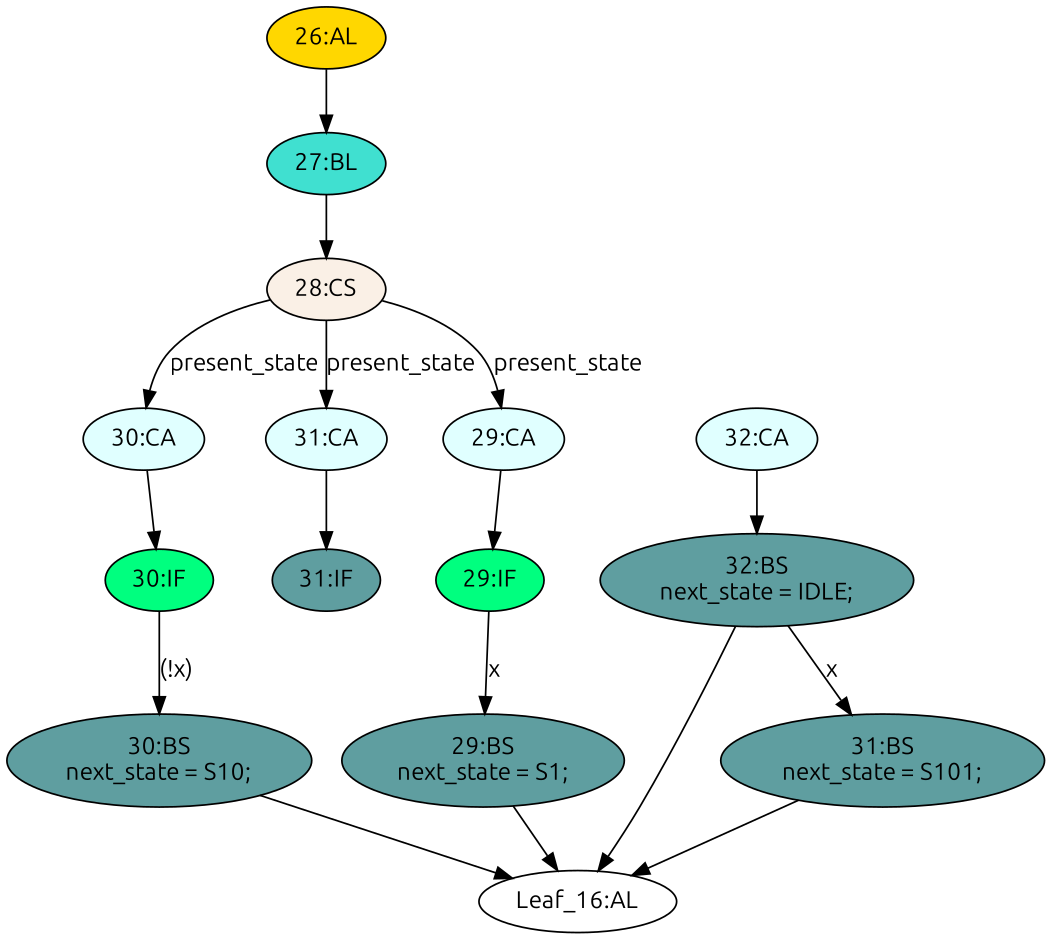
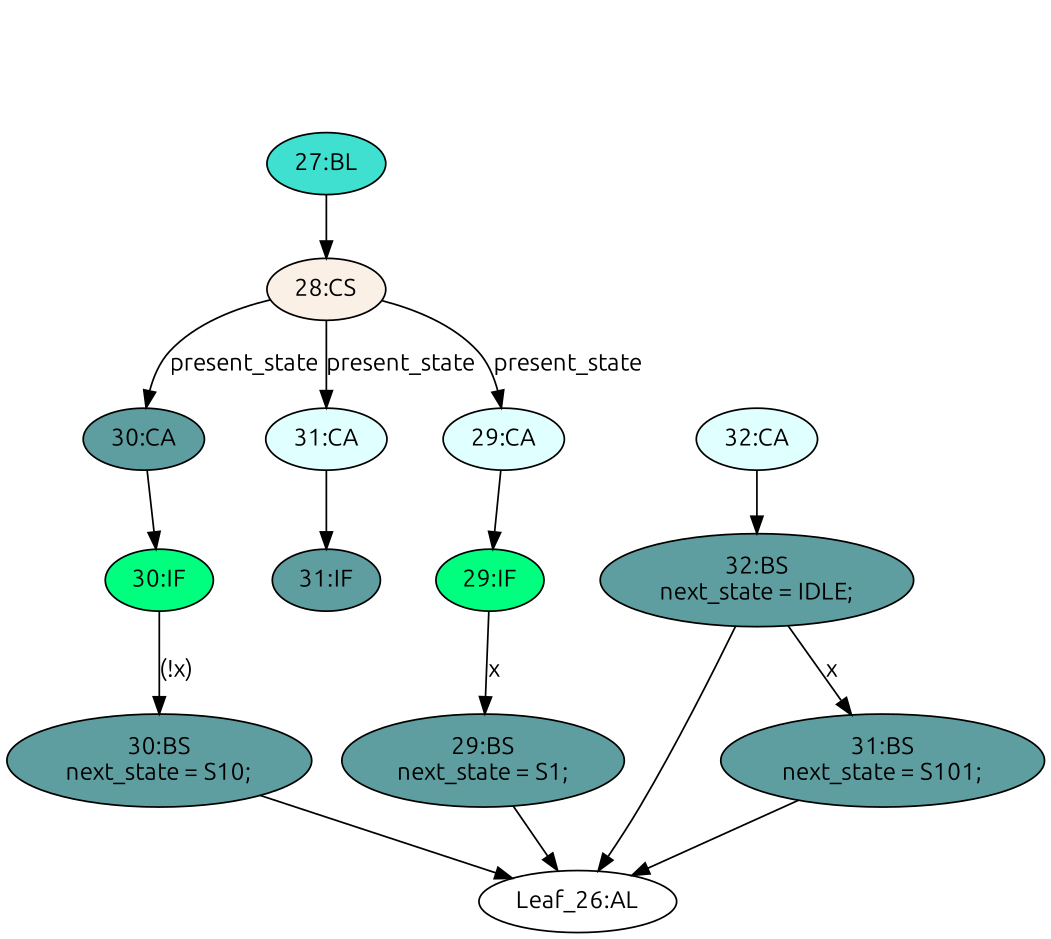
node "26:AL": removed
node "30:CA": fillcolor lightcyan -> cadetblue
node "Leaf_16:AL": label "Leaf_16:AL" -> "Leaf_26:AL"
